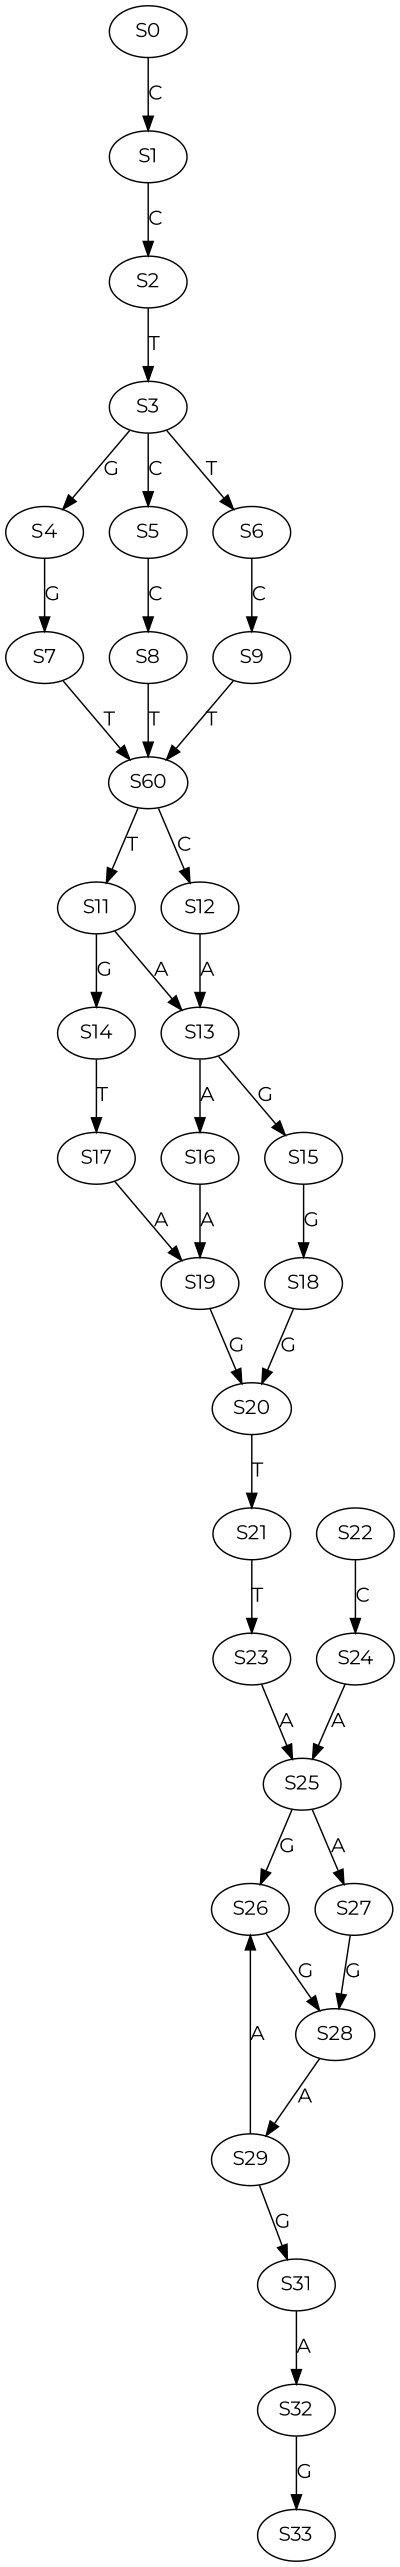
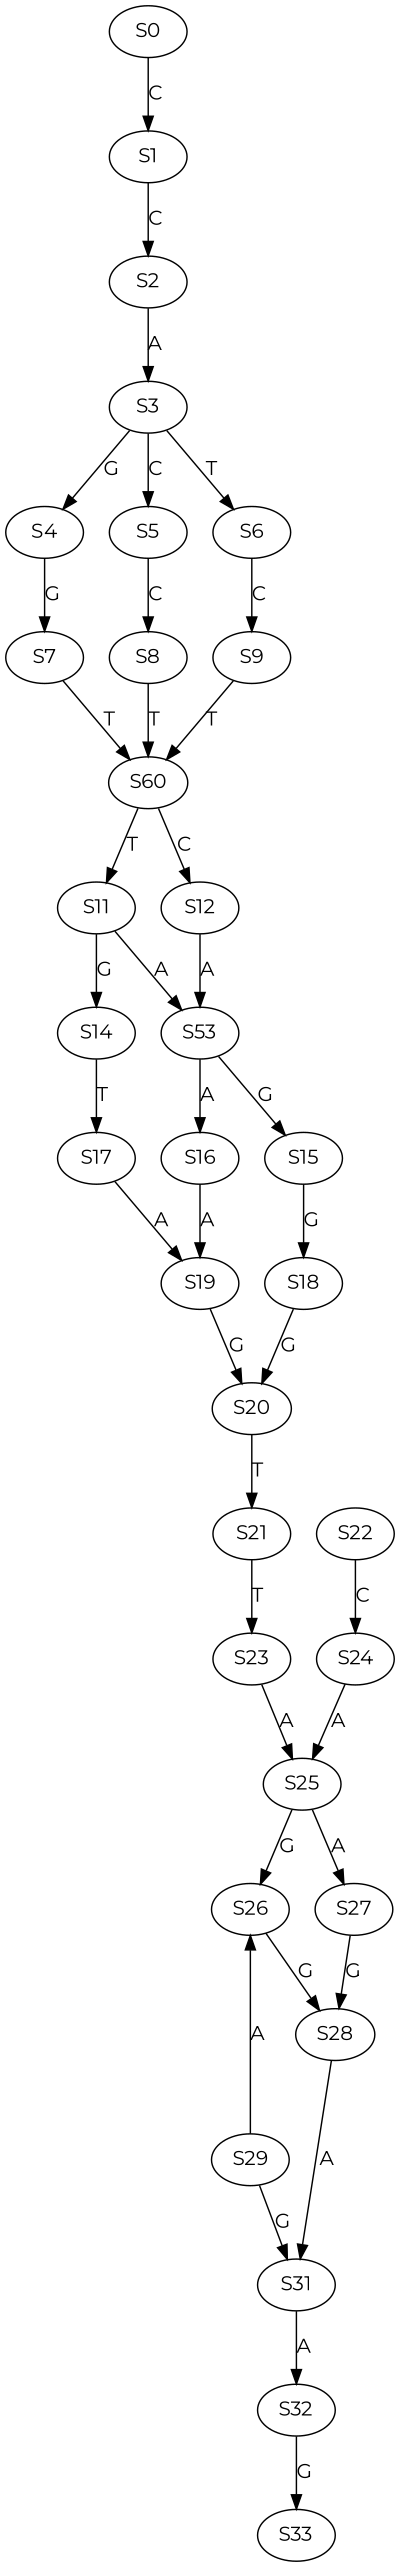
edge "S2" -> "S3": label "T" -> "A"
node "S13": label "S13" -> "S53"
edge "S28" -> "S29": now "S28" -> "S31"
